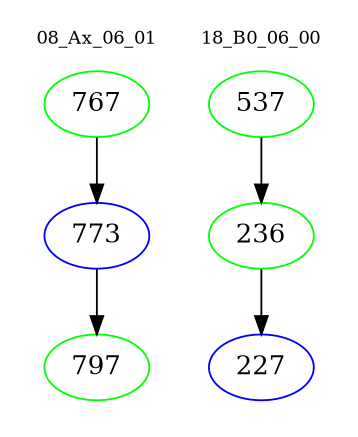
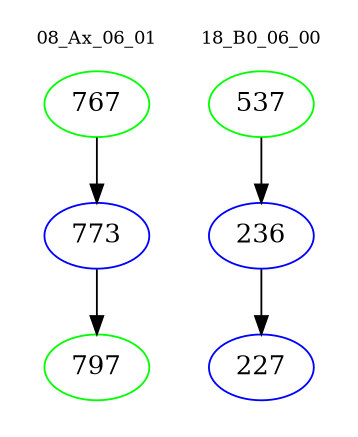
node "236": color green -> blue
